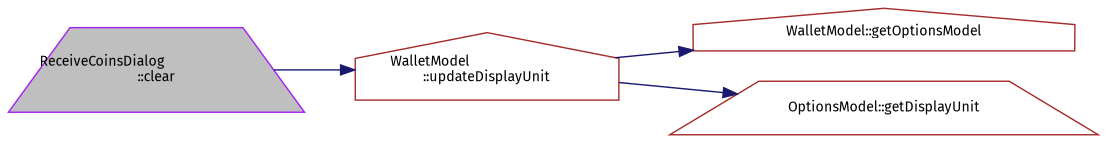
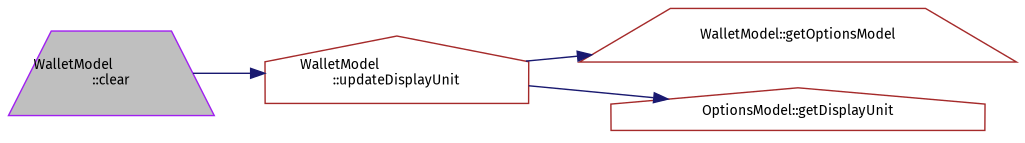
node "WalletModel::getOptionsModel": shape house -> trapezium
node "ReceiveCoinsDialog ::clear": label "ReceiveCoinsDialog ::clear" -> "WalletModel ::clear"
node "OptionsModel::getDisplayUnit": shape trapezium -> house
